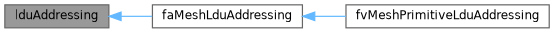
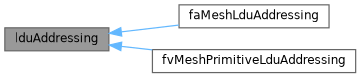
edge "fvMeshPrimitiveLduAddressing" -> "faMeshLduAddressing": now "fvMeshPrimitiveLduAddressing" -> "lduAddressing"
